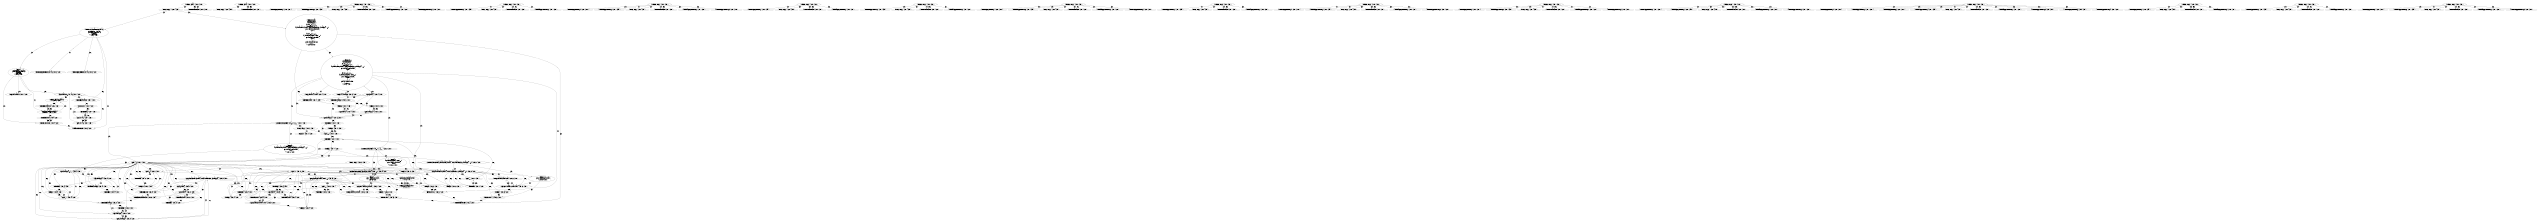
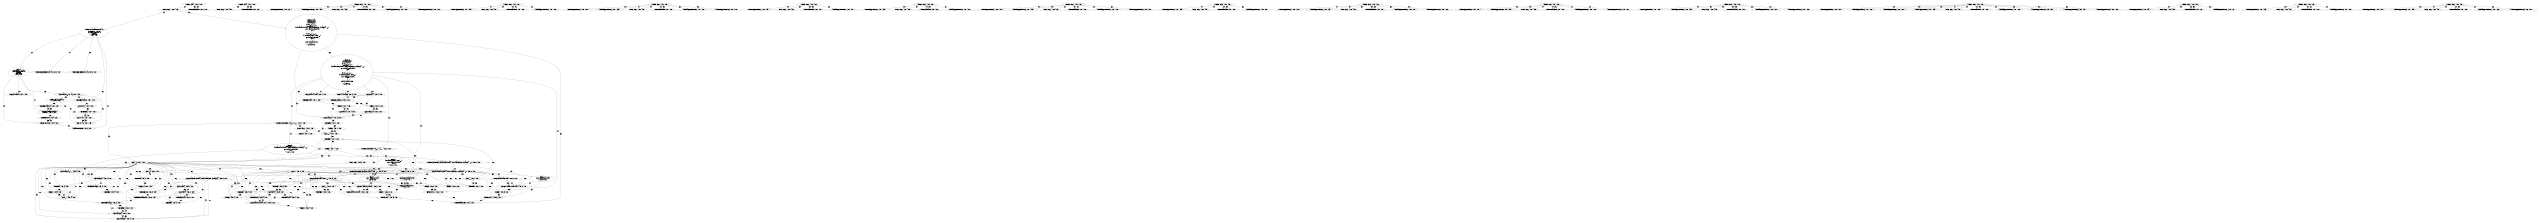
edge "<(CONTROL_STRUCTURE,for (int i = 0;i < 2;i++))<SUB>27</SUB>>" -> "<(BLOCK,<empty>)<SUB>27</SUB>>": added, label "AST:"
edge "<(IDENTIFIER,NULL)<SUB>20</SUB>>" -> "<(CALL,&threads[i])<SUB>20</SUB>>": reversed
